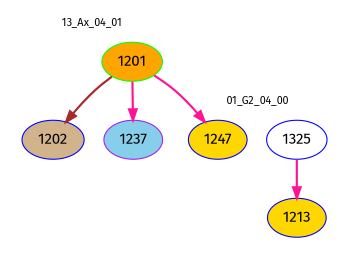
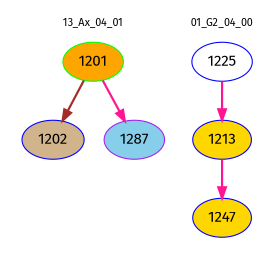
edge "1201" -> "1247": now "1213" -> "1247"
node "1237": label "1237" -> "1287"
node "1325": label "1325" -> "1225"
